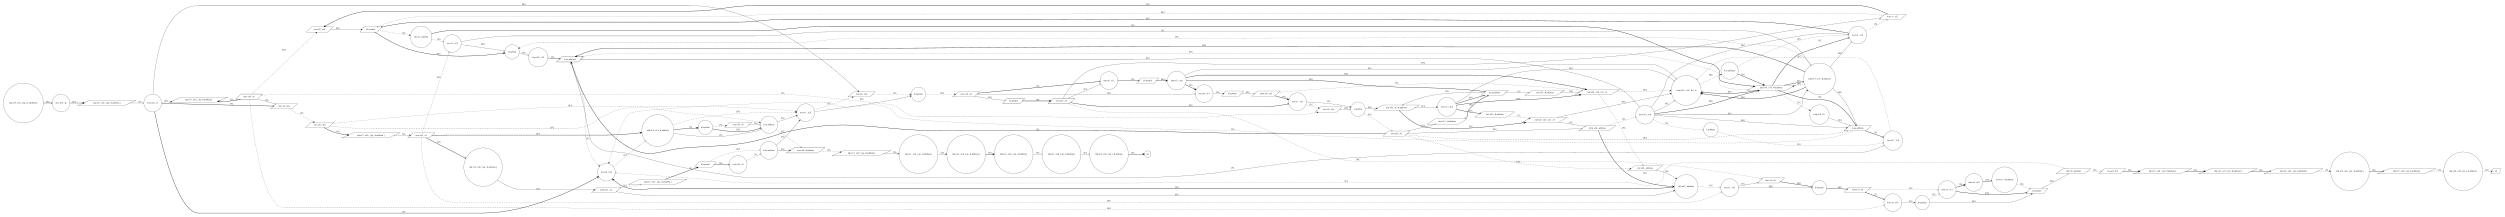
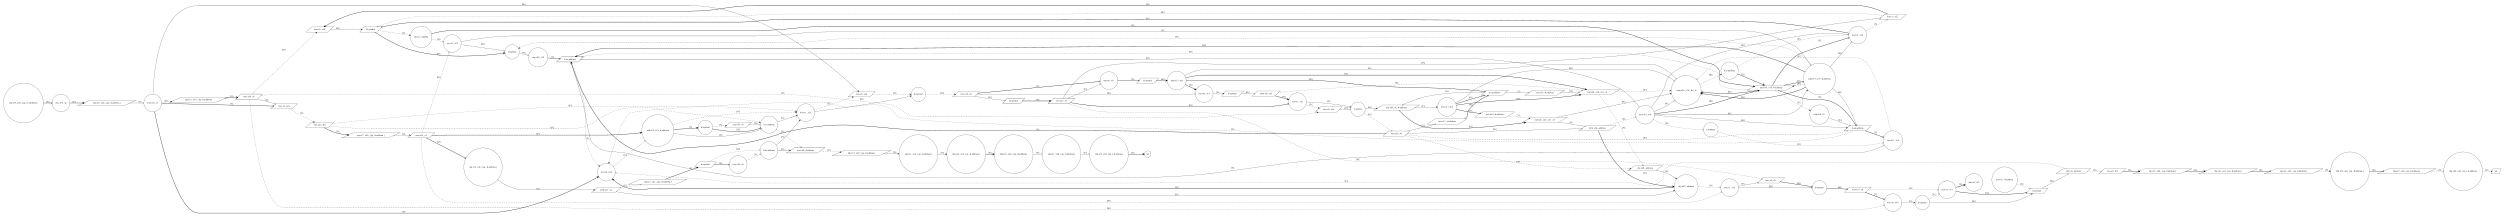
edge "mov x24 , x0" -> "stp x23 , x24 , [ sp , # address ]": reversed
edge "mov w3 , # 0" -> "mov w1 , # address": removed, label "CFG"
